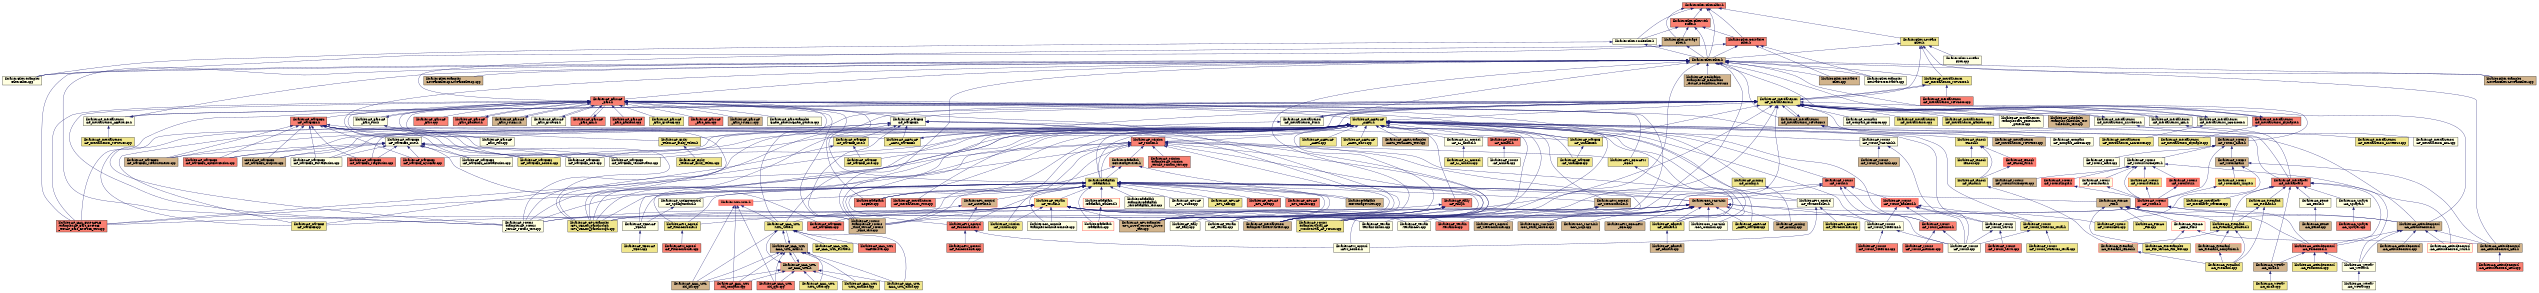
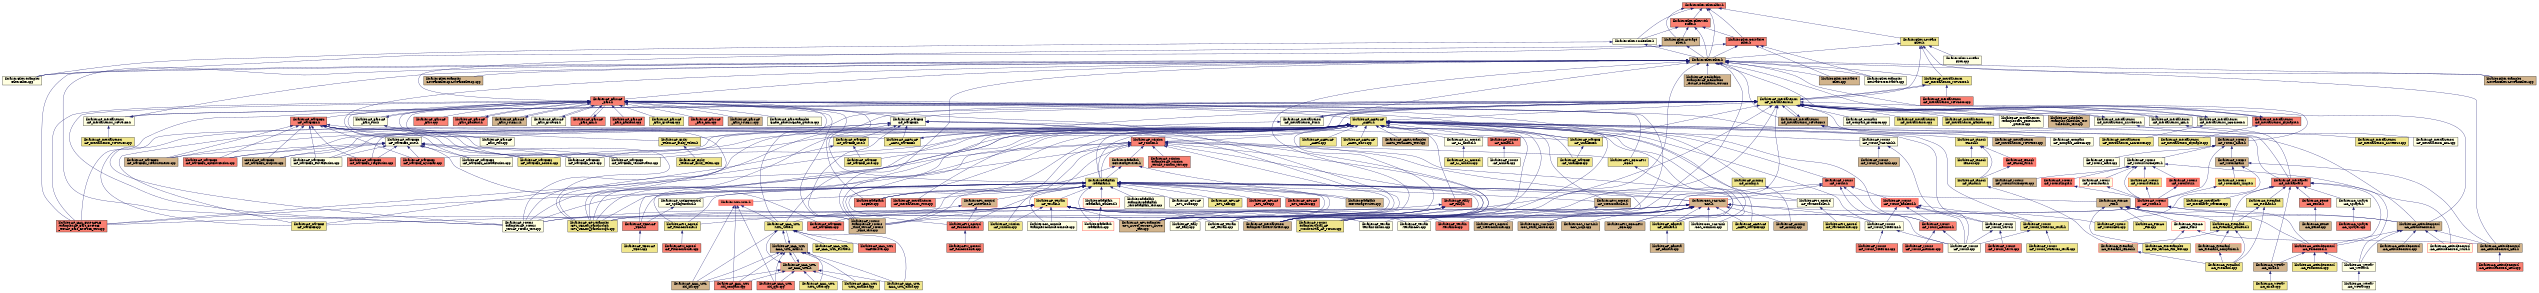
node "libraries/AP_InertialSensor /AP_InertialSensor_AHRS9150.h": label "libraries/AP_InertialSensor /AP_InertialSensor_AHRS9150.h" -> "libraries/AP_InertialSensor /AP_InertialSensor_MPU9150.h"
node "libraries/AC_Fence /AC_Fence.h": fillcolor lightyellow -> salmon
node "libraries/AP_TECS/AP _TECS.h": fillcolor lightyellow -> salmon
node "libraries/APM_Control /APM_Control.h": removed
